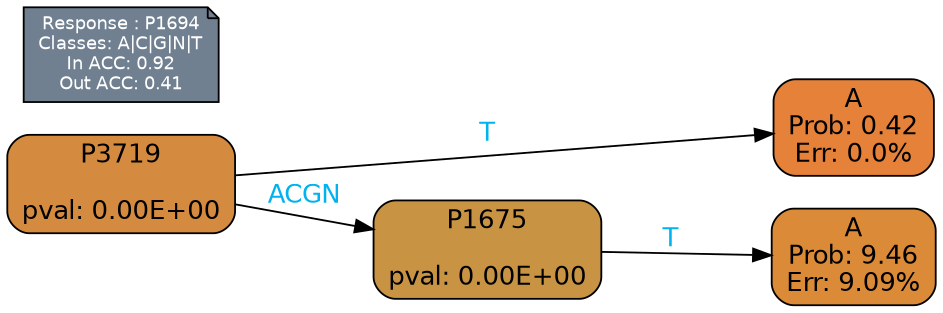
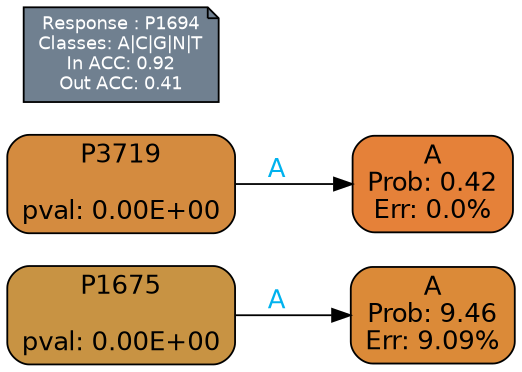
edge "P3719 pval: 0.00E+00" -> "A Prob: 0.42 Err: 0.0%": label "T" -> "A"
edge "P3719 pval: 0.00E+00" -> "P1675 pval: 0.00E+00": removed, label "ACGN"
edge "P1675 pval: 0.00E+00" -> "A Prob: 9.46 Err: 9.09%": label "T" -> "A"
